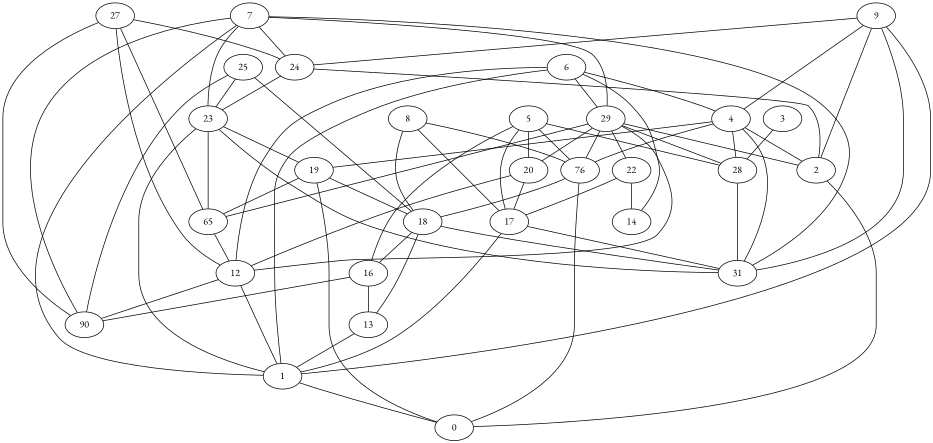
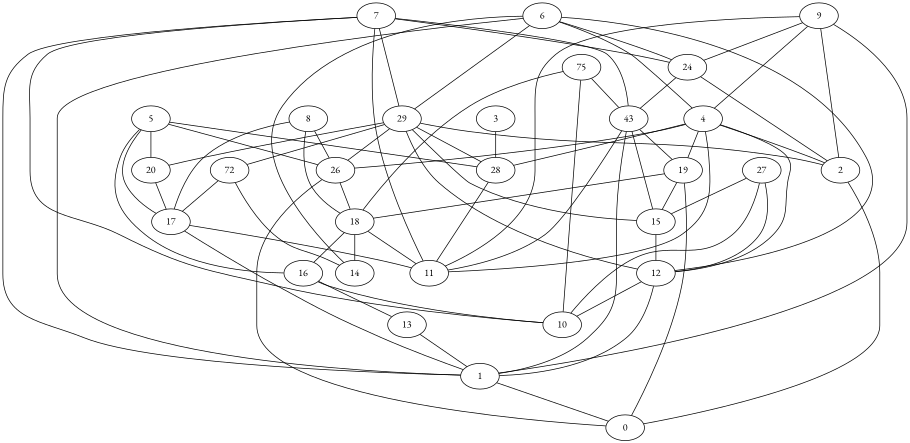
edge "27" -- "24": now "6" -- "24"
node "25": label "25" -> "75"
node "23": label "23" -> "43"
node "76": label "76" -> "26"
node "22": label "22" -> "72"
edge "20" -- "12": now "4" -- "12"
node "65": label "65" -> "15"
node "31": label "31" -> "11"
edge "18" -- "13": now "18" -- "14"
node "90": label "90" -> "10"
